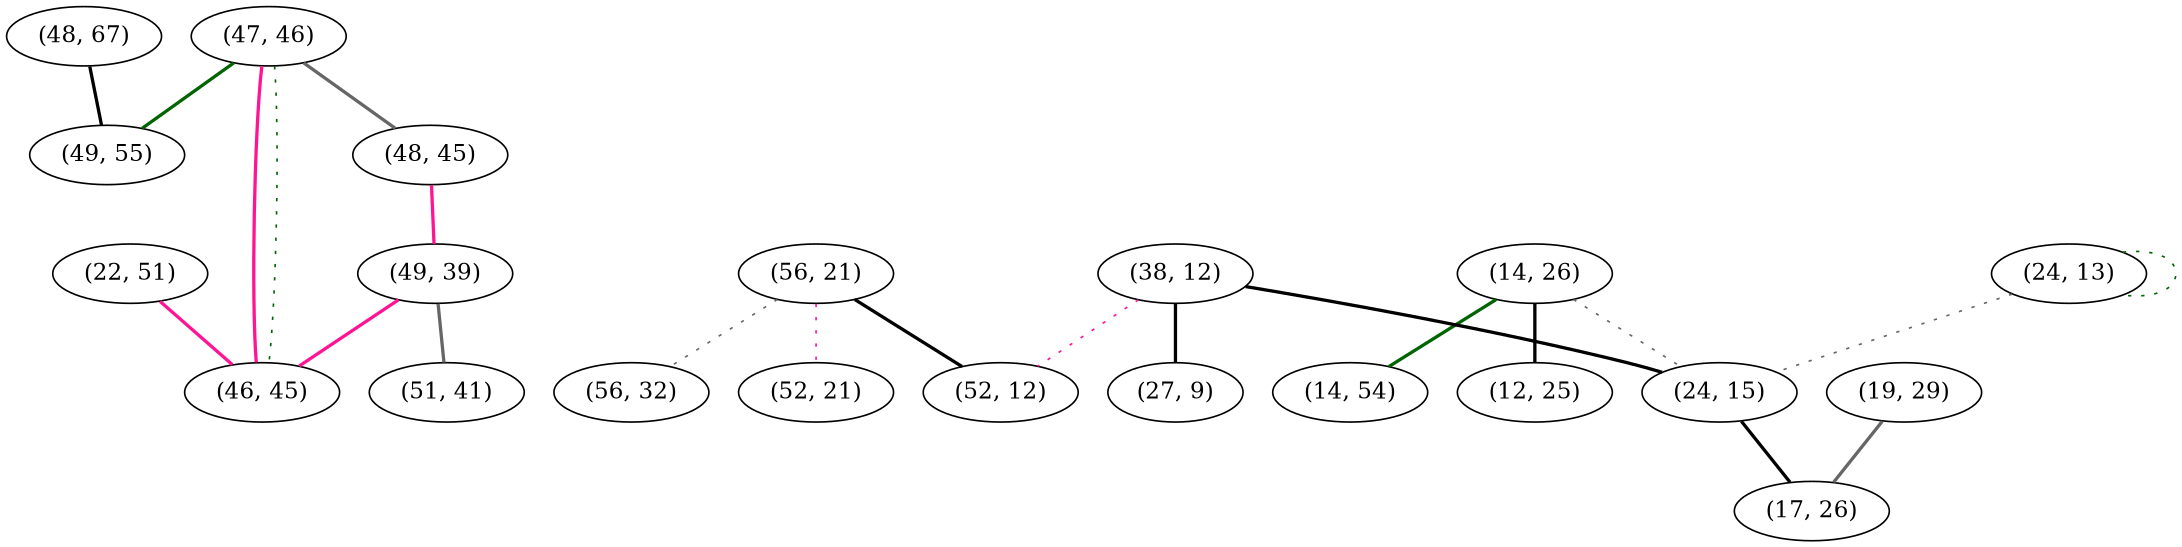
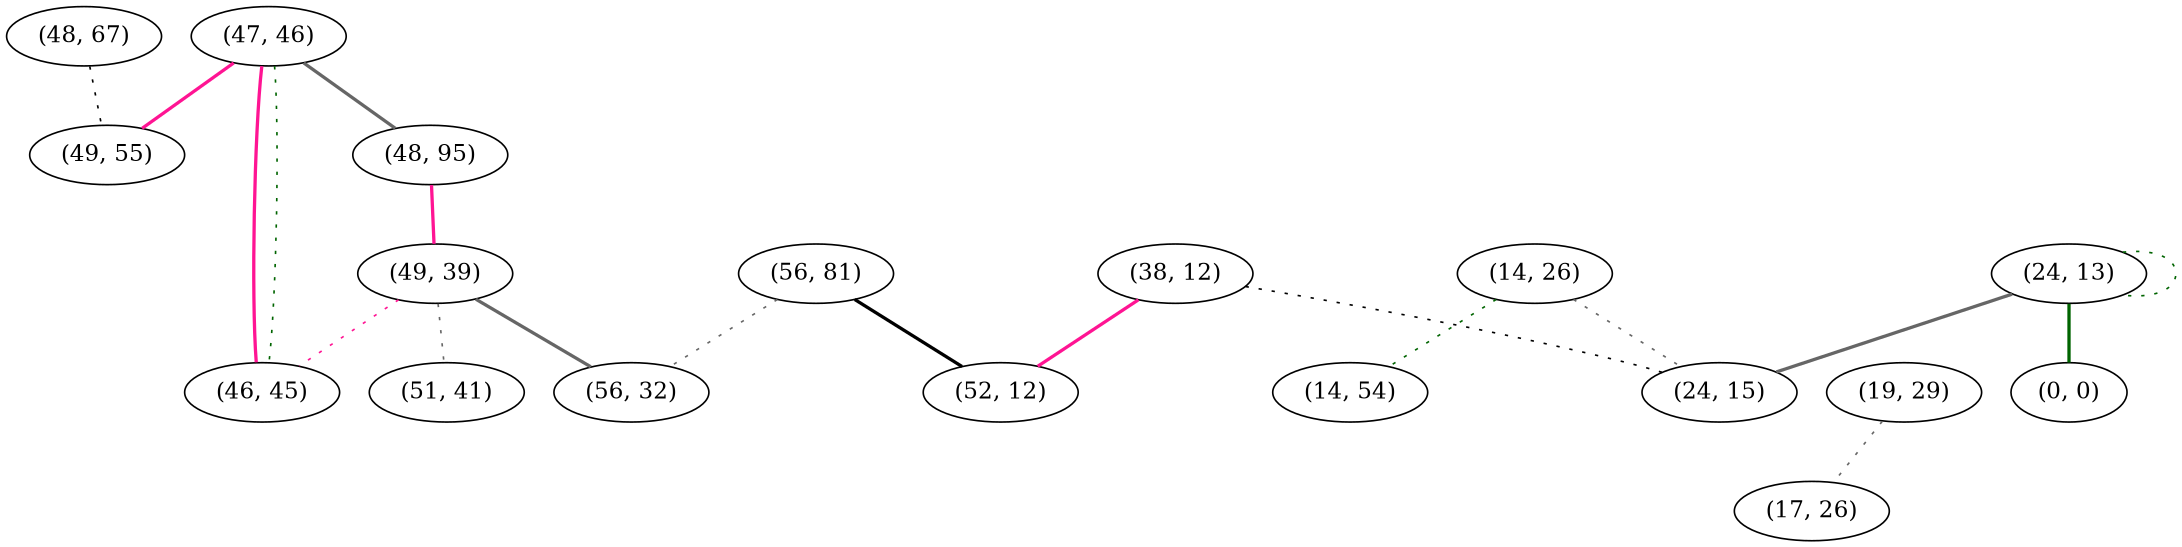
edge "(48, 67)" -- "(49, 55)": style bold -> dotted
edge "(47, 46)" -- "(49, 55)": color darkgreen -> deeppink
node "(48, 45)": label "(48, 45)" -> "(48, 95)"
node "(22, 51)": removed
node "(56, 21)": label "(56, 21)" -> "(56, 81)"
edge "(38, 12)" -- "(24, 15)": style bold -> dotted
edge "(49, 39)" -- "(46, 45)": style bold -> dotted
edge "(49, 39)" -- "(51, 41)": style bold -> dotted
edge "(49, 39)" -- "(56, 32)": added
edge "(38, 12)" -- "(52, 12)": style dotted -> bold
edge "(14, 26)" -- "(14, 54)": style bold -> dotted
edge "(24, 13)" -- "(24, 15)": style dotted -> bold
node "(52, 21)": removed
node "(27, 9)": removed
node "(12, 25)": removed
node "(0, 0)": added
edge "(24, 15)" -- "(17, 26)": removed
edge "(19, 29)" -- "(17, 26)": style bold -> dotted
